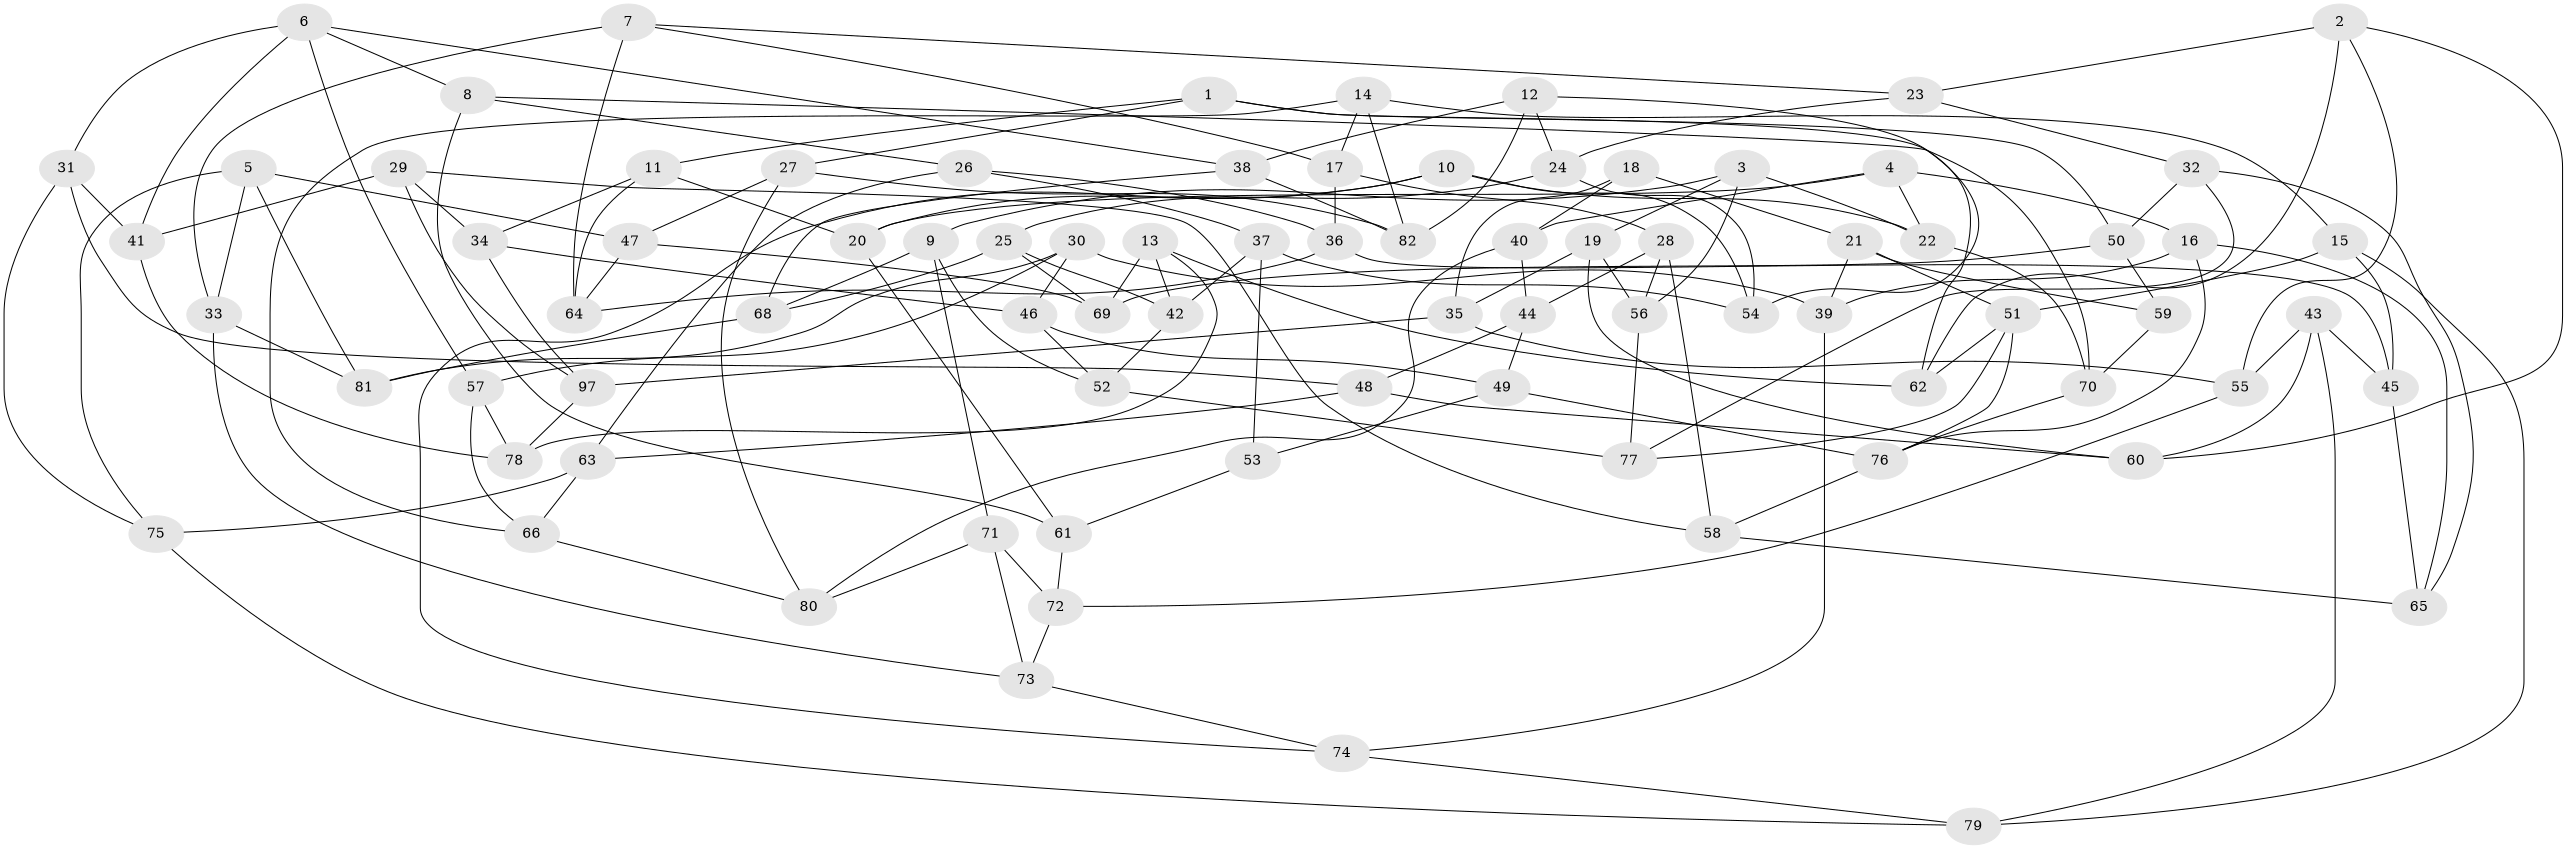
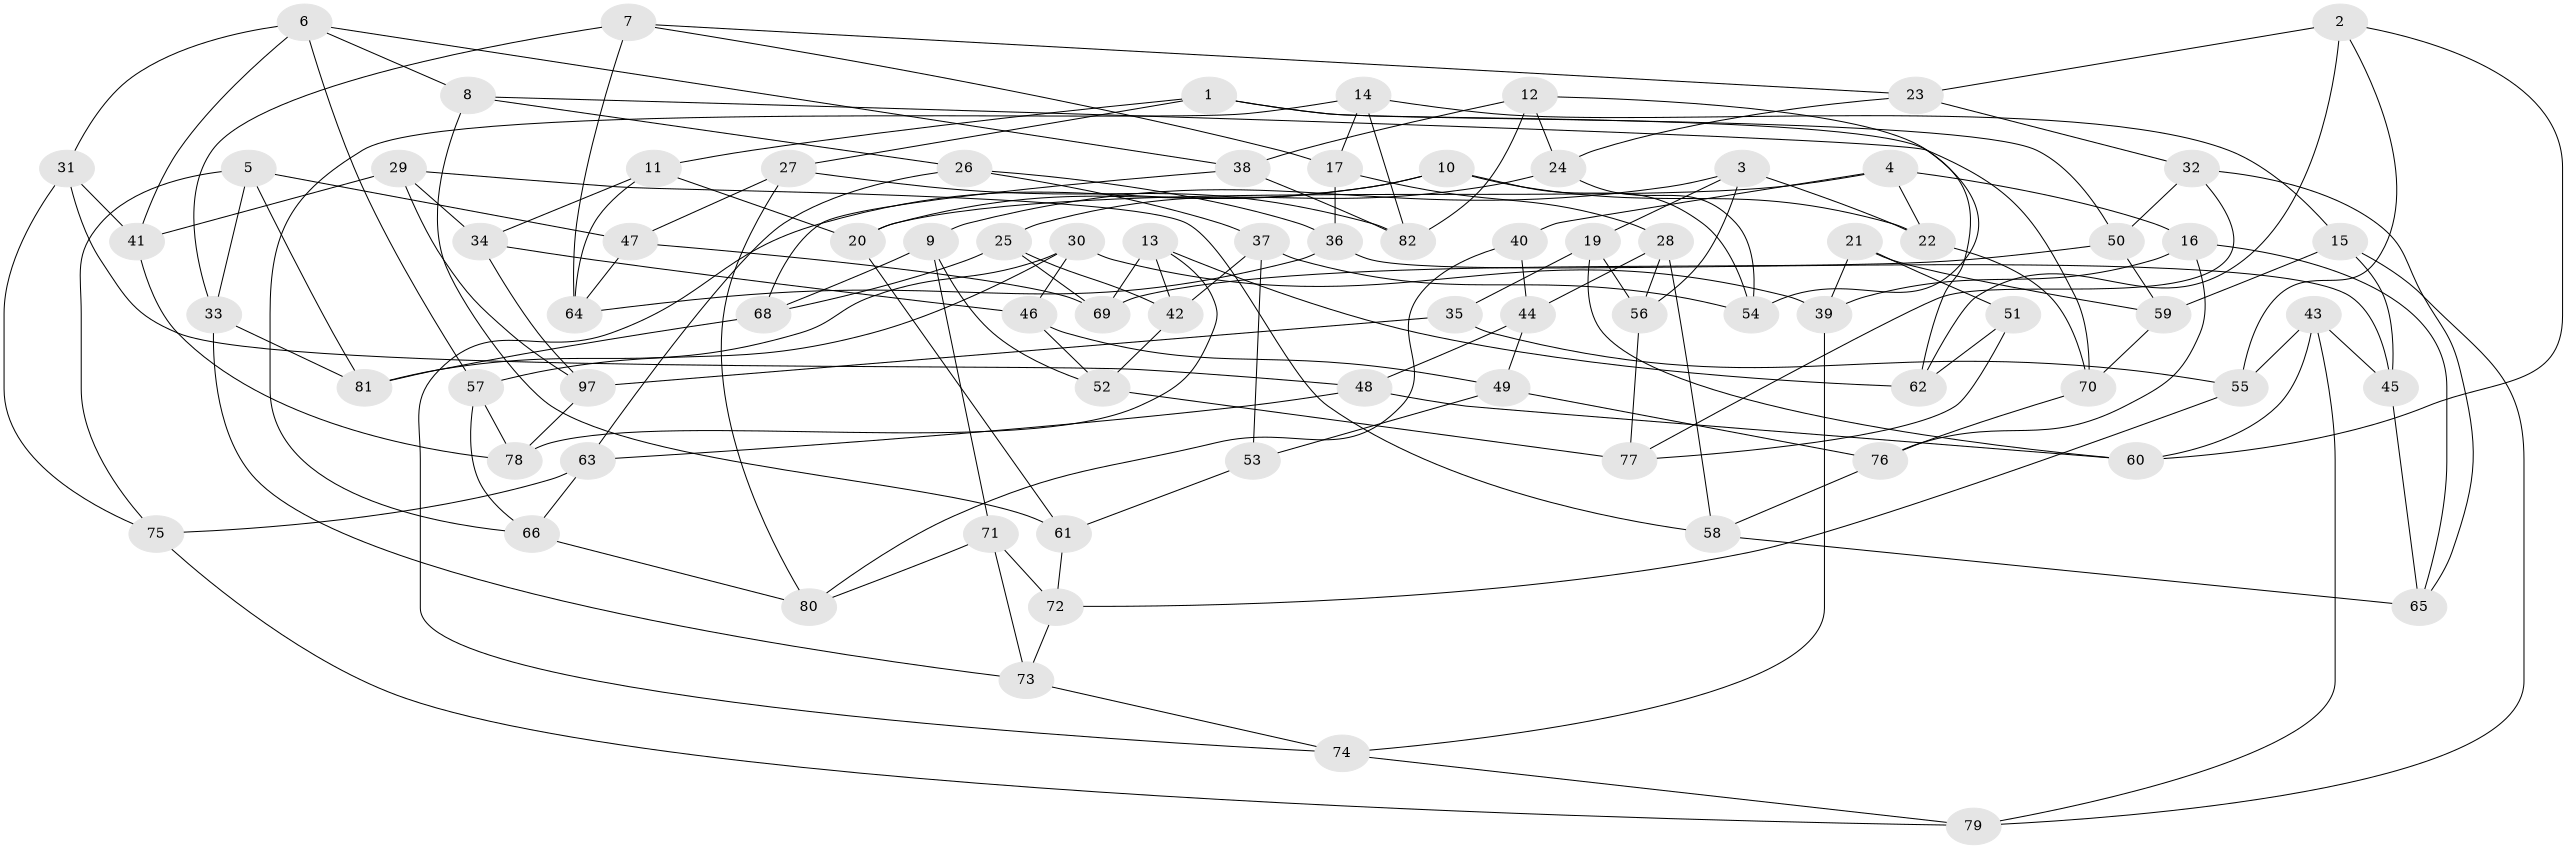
node "18": removed
edge "15" -- "51": now "15" -- "59"
edge "51" -- "76": removed
